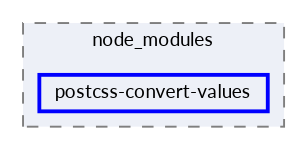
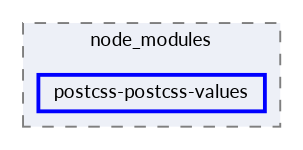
node "postcss-convert-values": label "postcss-convert-values" -> "postcss-postcss-values"
